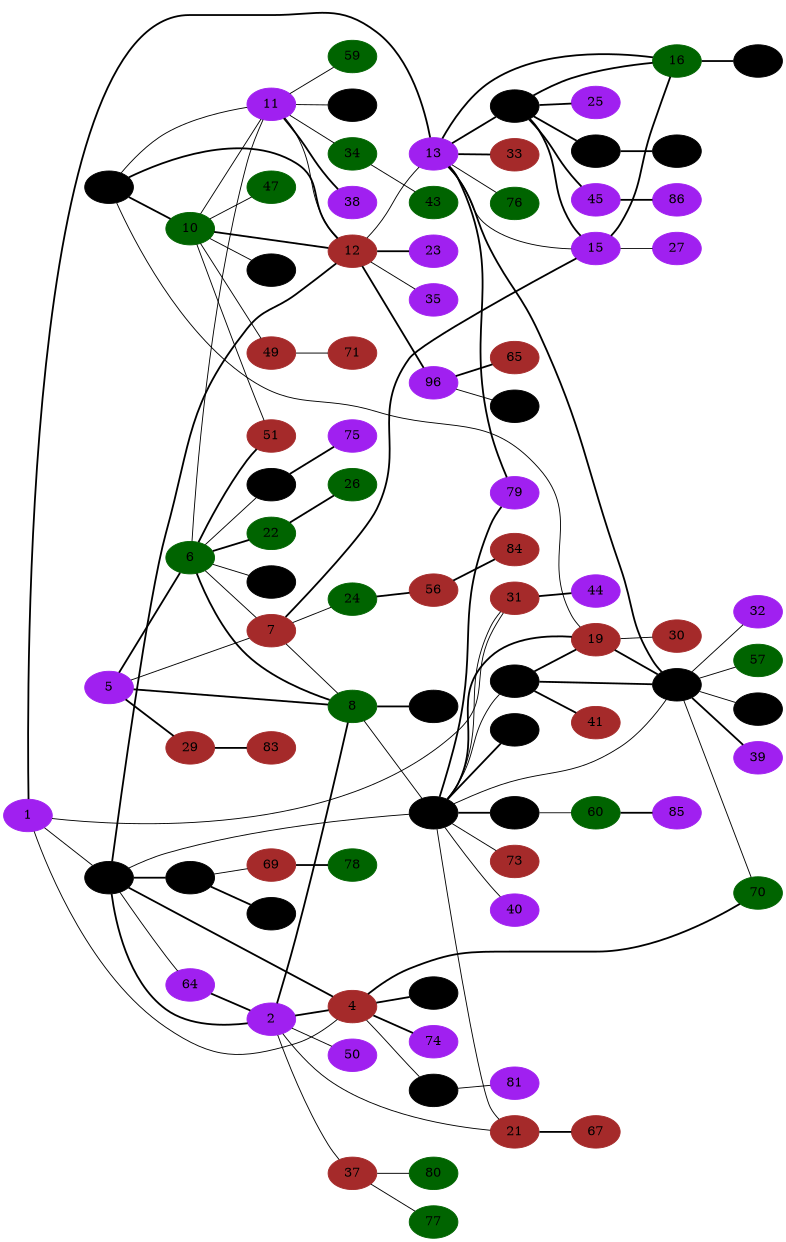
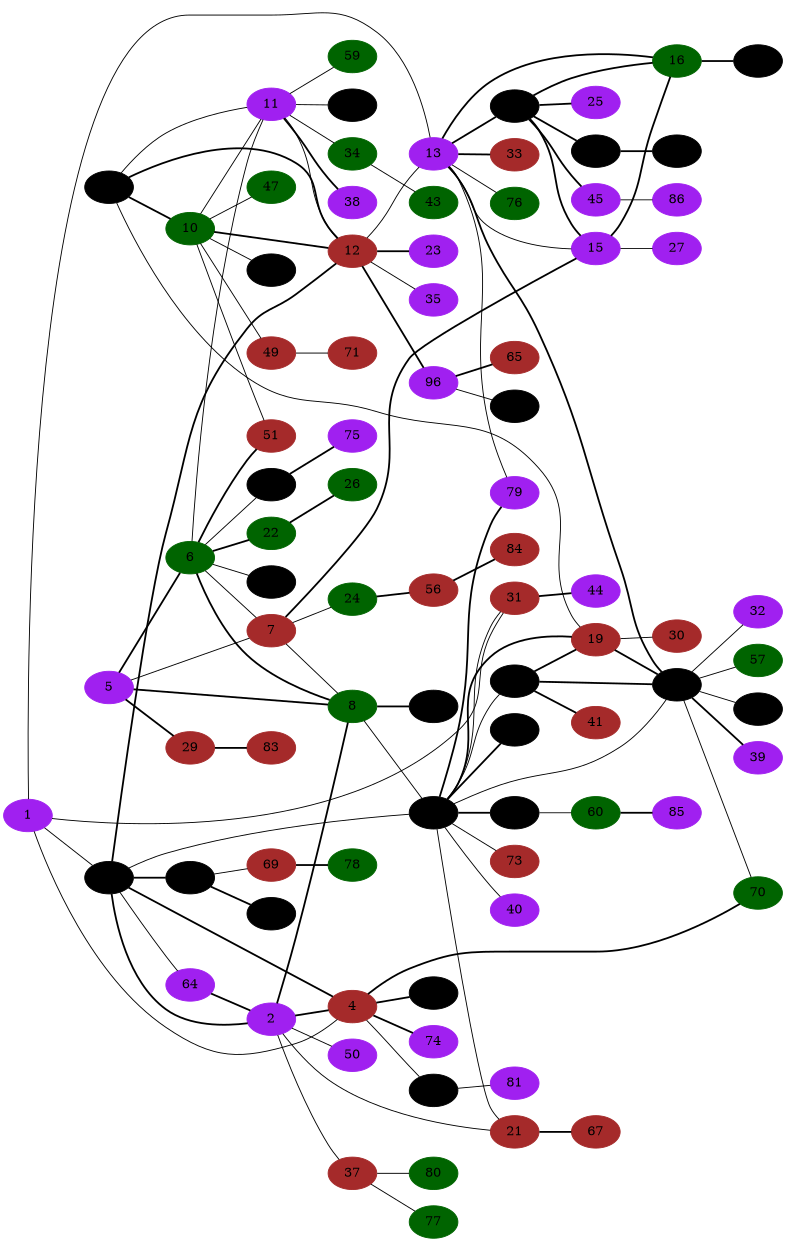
edge "45" -- "86": style bold -> solid
edge "13" -- "1": style bold -> solid
edge "13" -- "79": style bold -> solid
